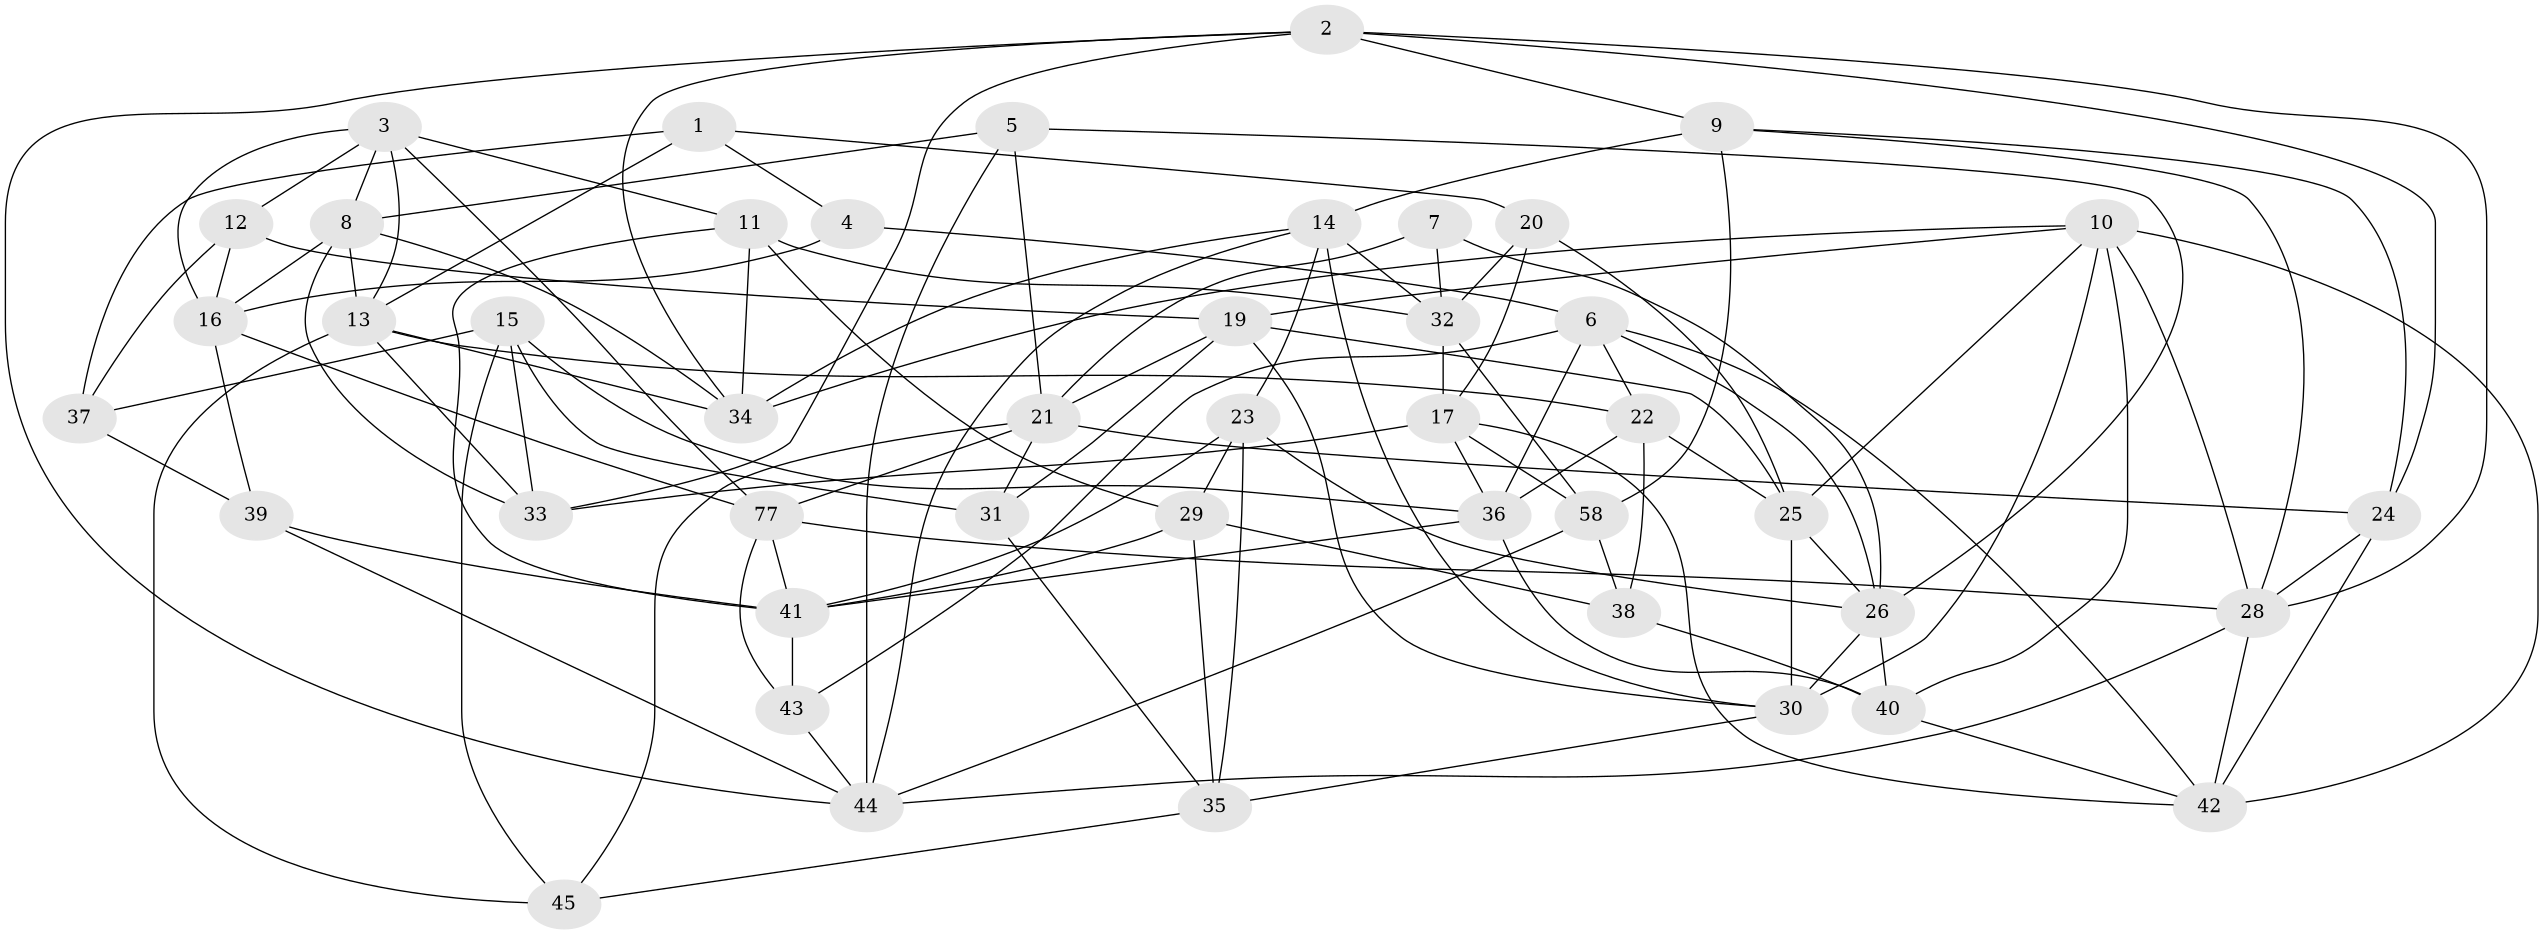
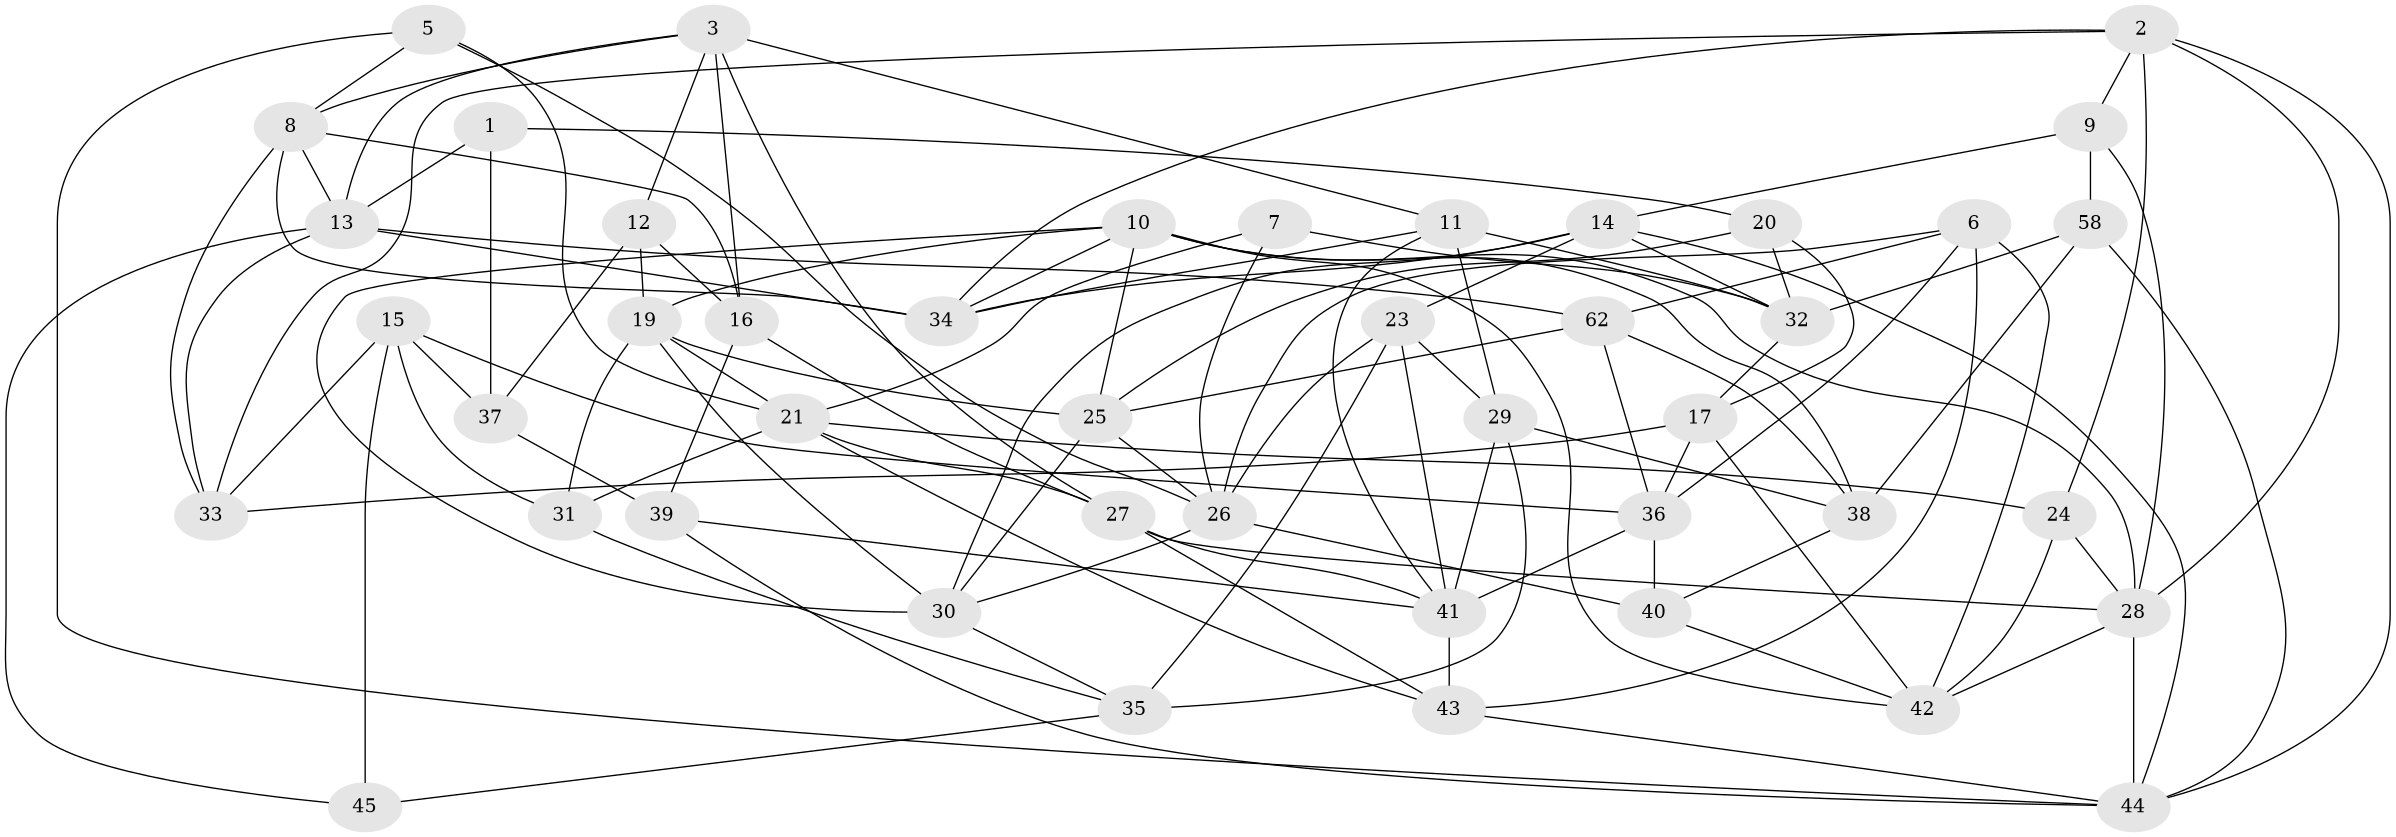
edge "9" -- "24": removed
node "4": removed
node "22": label "22" -> "62"
edge "17" -- "58": removed
node "77": label "77" -> "27"
edge "10" -- "40": now "10" -- "38"
edge "21" -- "45": now "21" -- "43"
